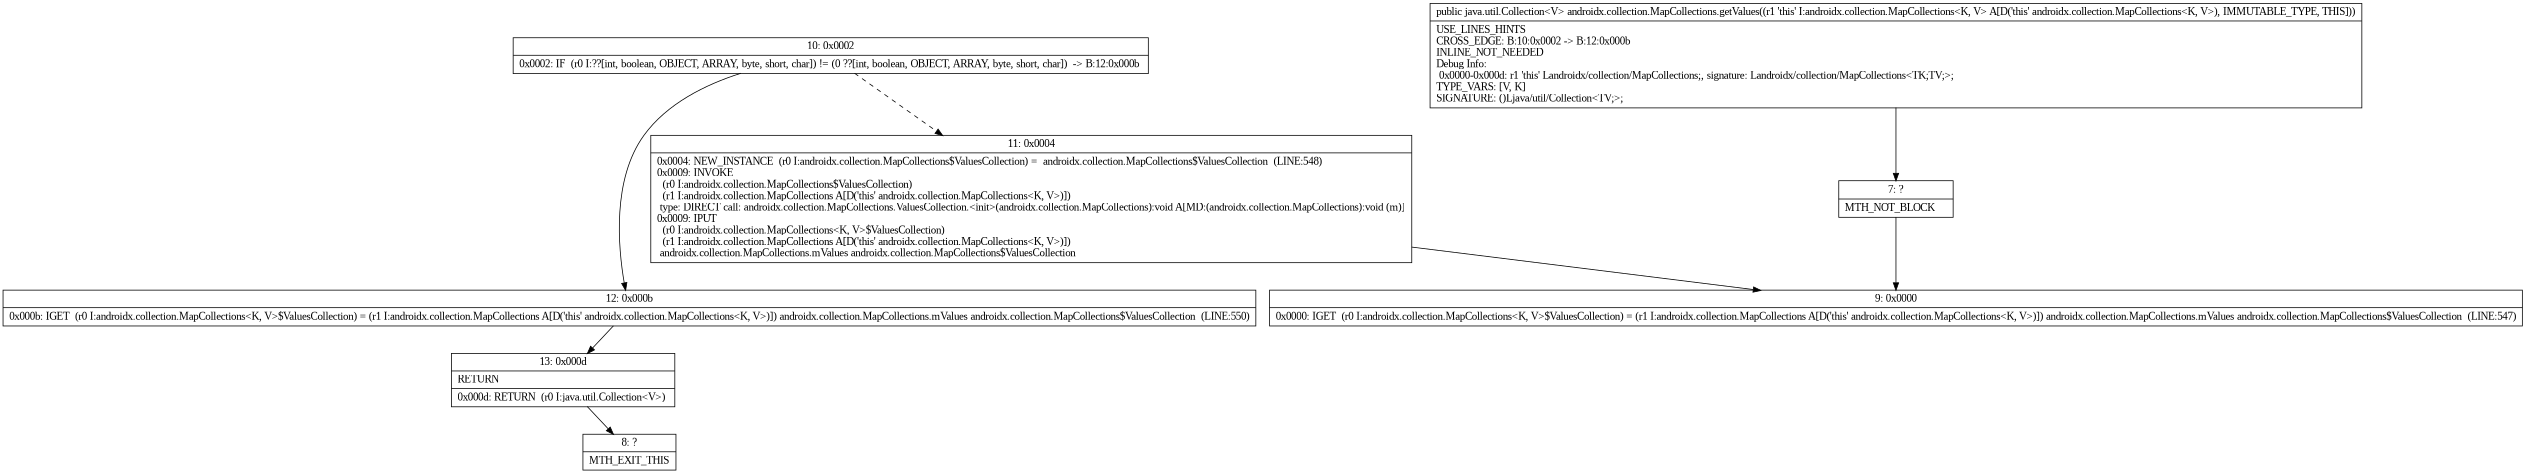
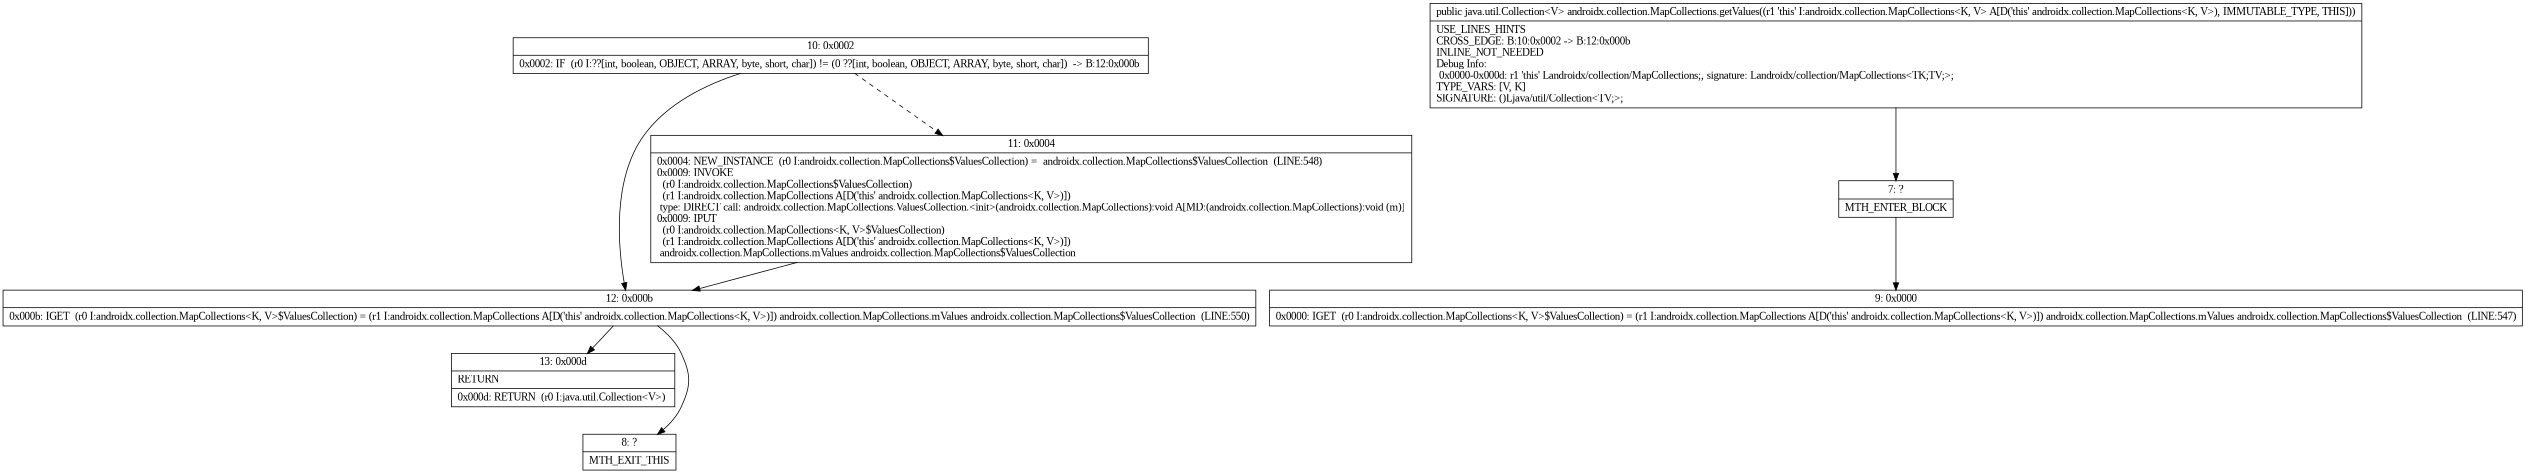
node "7: ?": text "MTH_NOT_BLOCK" -> "MTH_ENTER_BLOCK"
edge "11: 0x0004" -> "9: 0x0000": now "11: 0x0004" -> "12: 0x000b"
edge "13: 0x000d" -> "8: ?": now "12: 0x000b" -> "8: ?"
